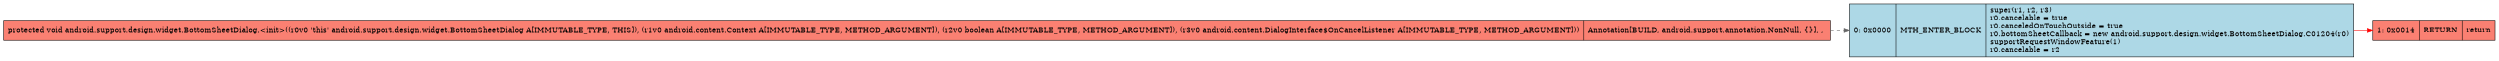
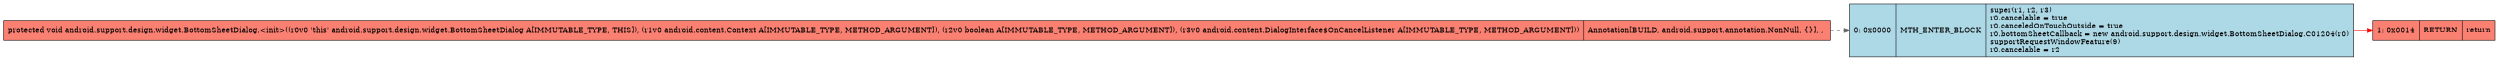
node "0: 0x0000": text "supportRequestWindowFeature(1)" -> "supportRequestWindowFeature(9)"
